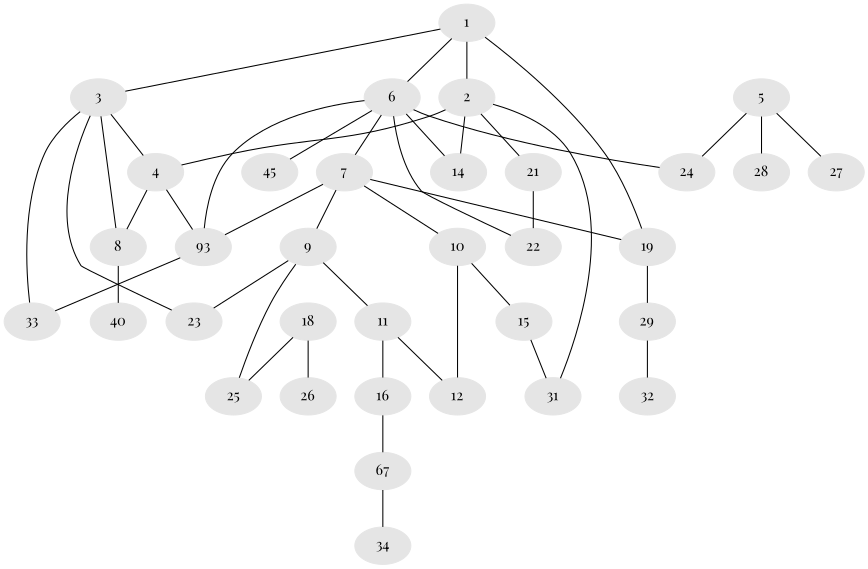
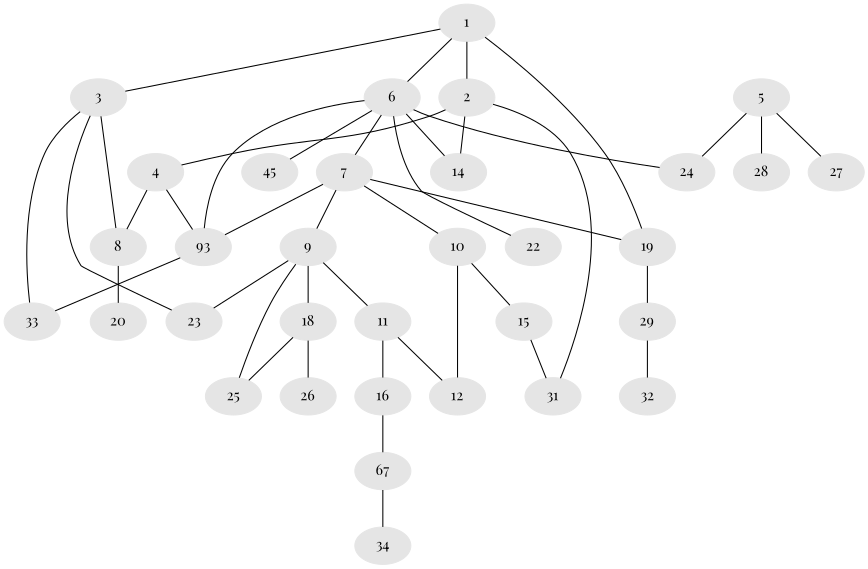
edge "3" -- "4": removed
node "21": removed
edge "9" -- "18": added
node "40": label "40" -> "20"
